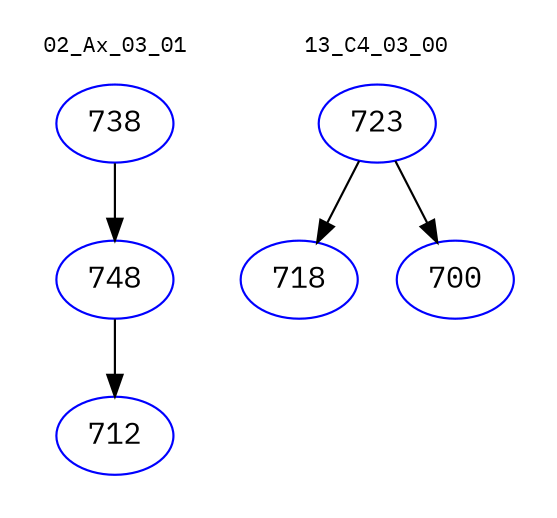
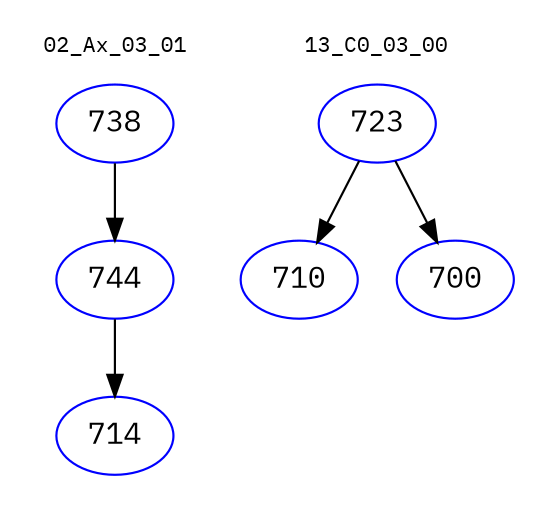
cluster "13_C4_03_00": label "13_C4_03_00" -> "13_C0_03_00"
node "748": label "748" -> "744"
node "718": label "718" -> "710"
node "712": label "712" -> "714"
